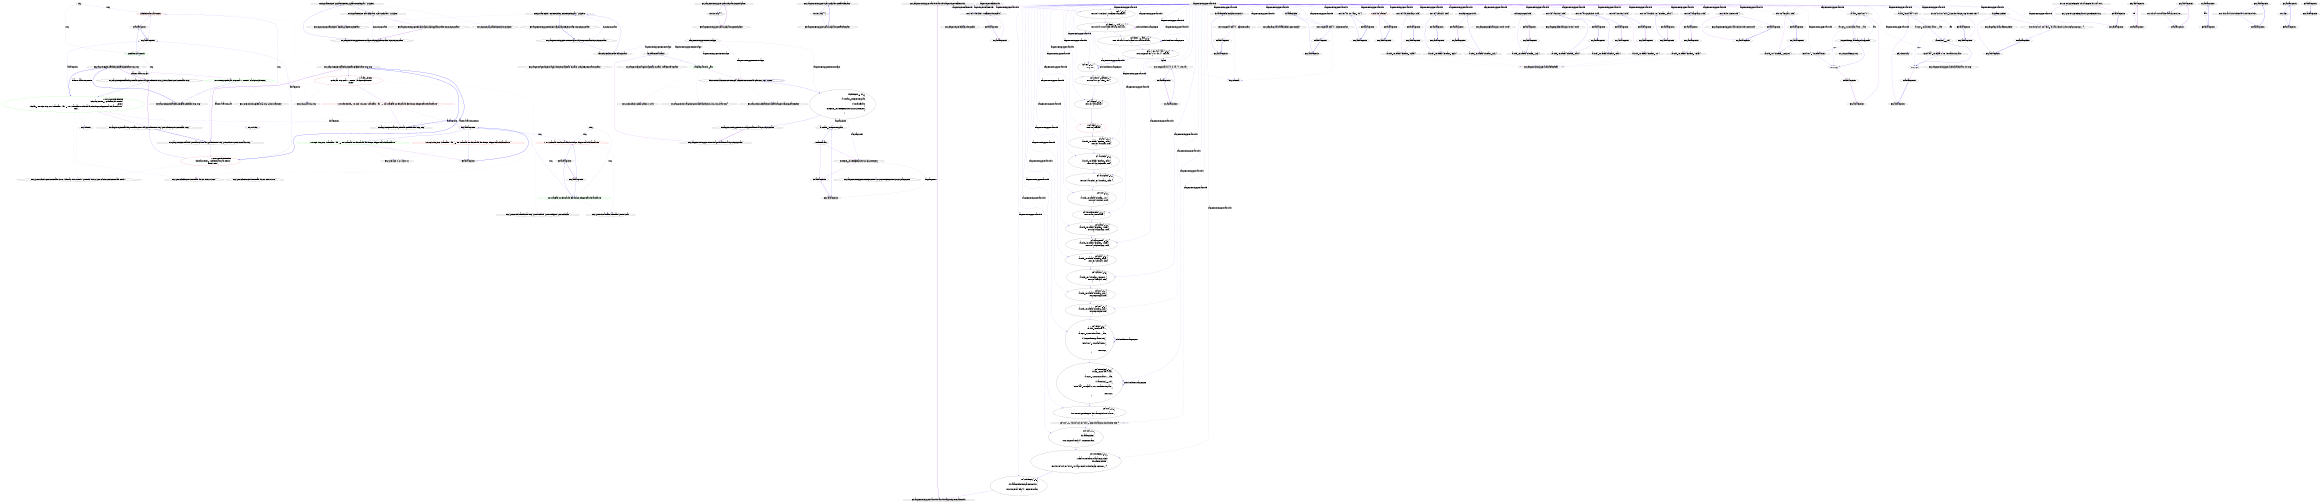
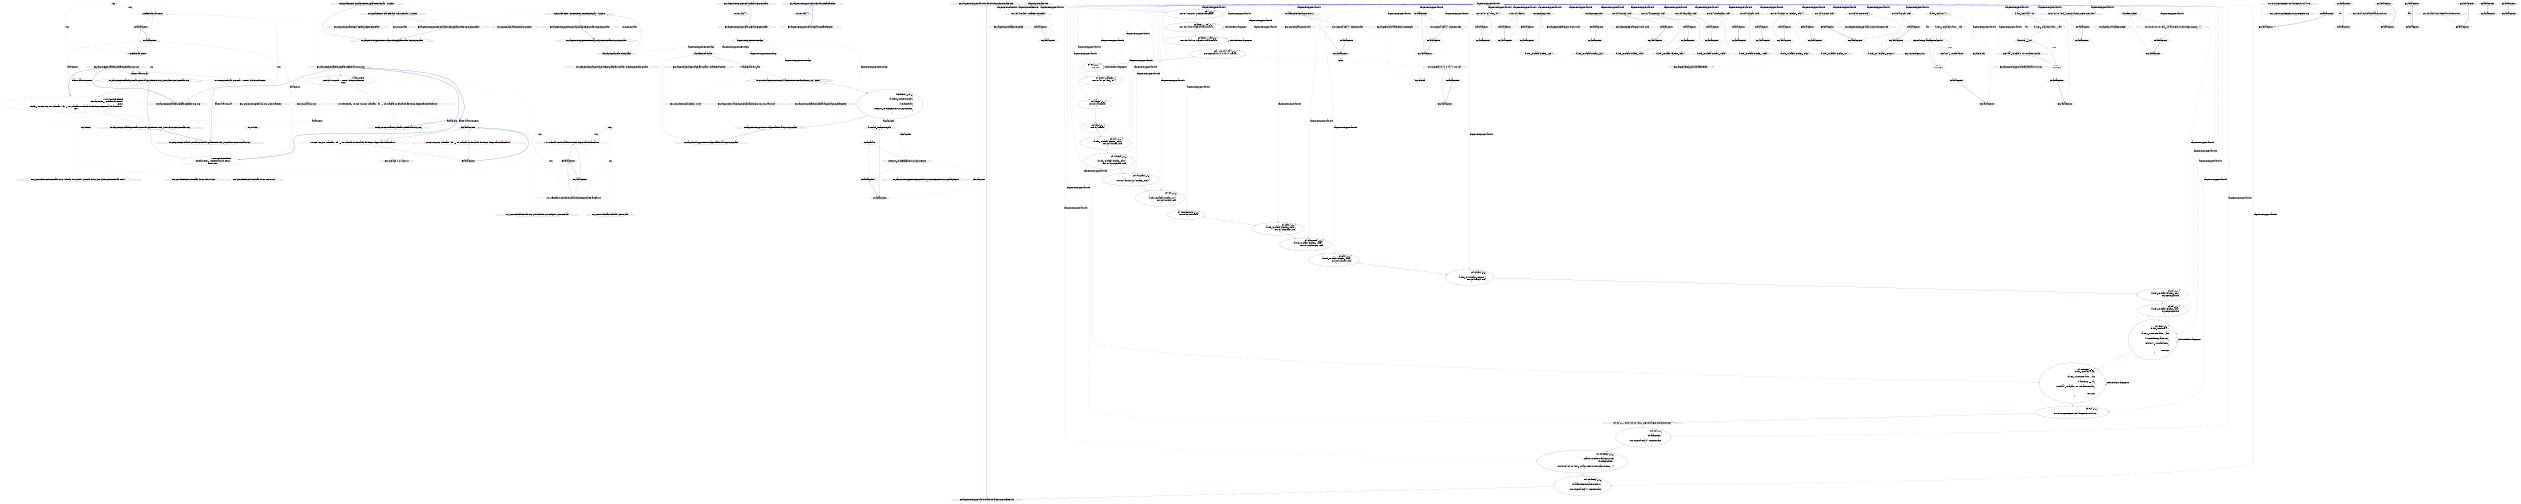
node "return ''Test'';": removed
node "Entry System.TimeSpan.FromSeconds(double)": added
